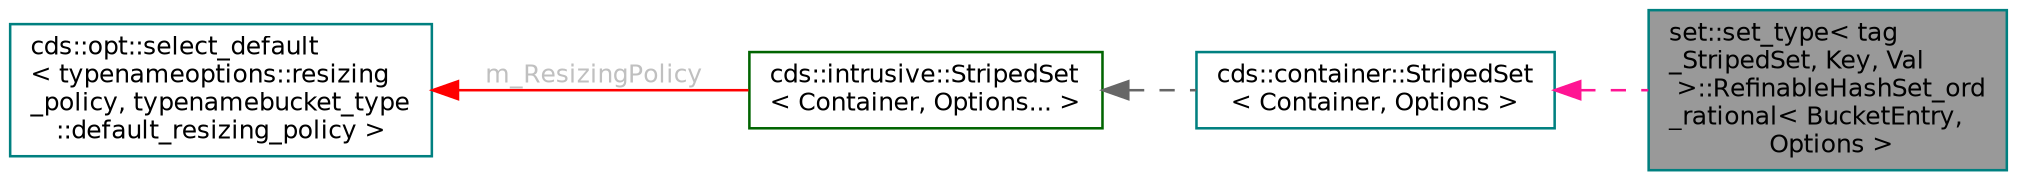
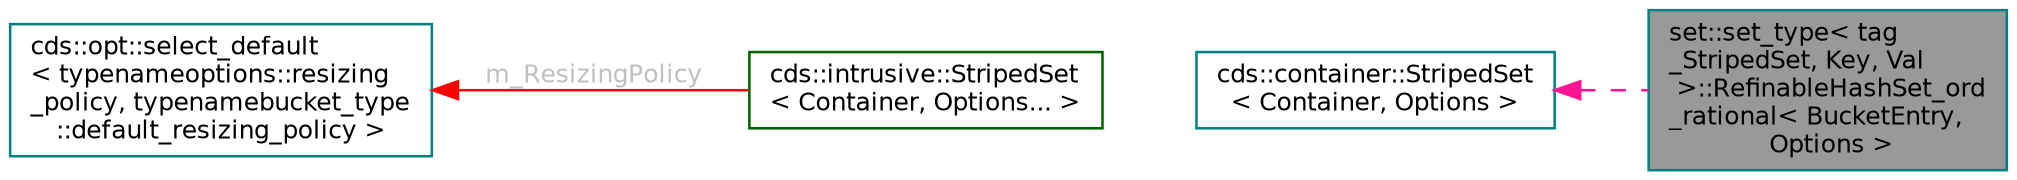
edge "cds::container::StripedSet < Container, Options >" -> "cds::intrusive::StripedSet < Container, Options... >": removed
